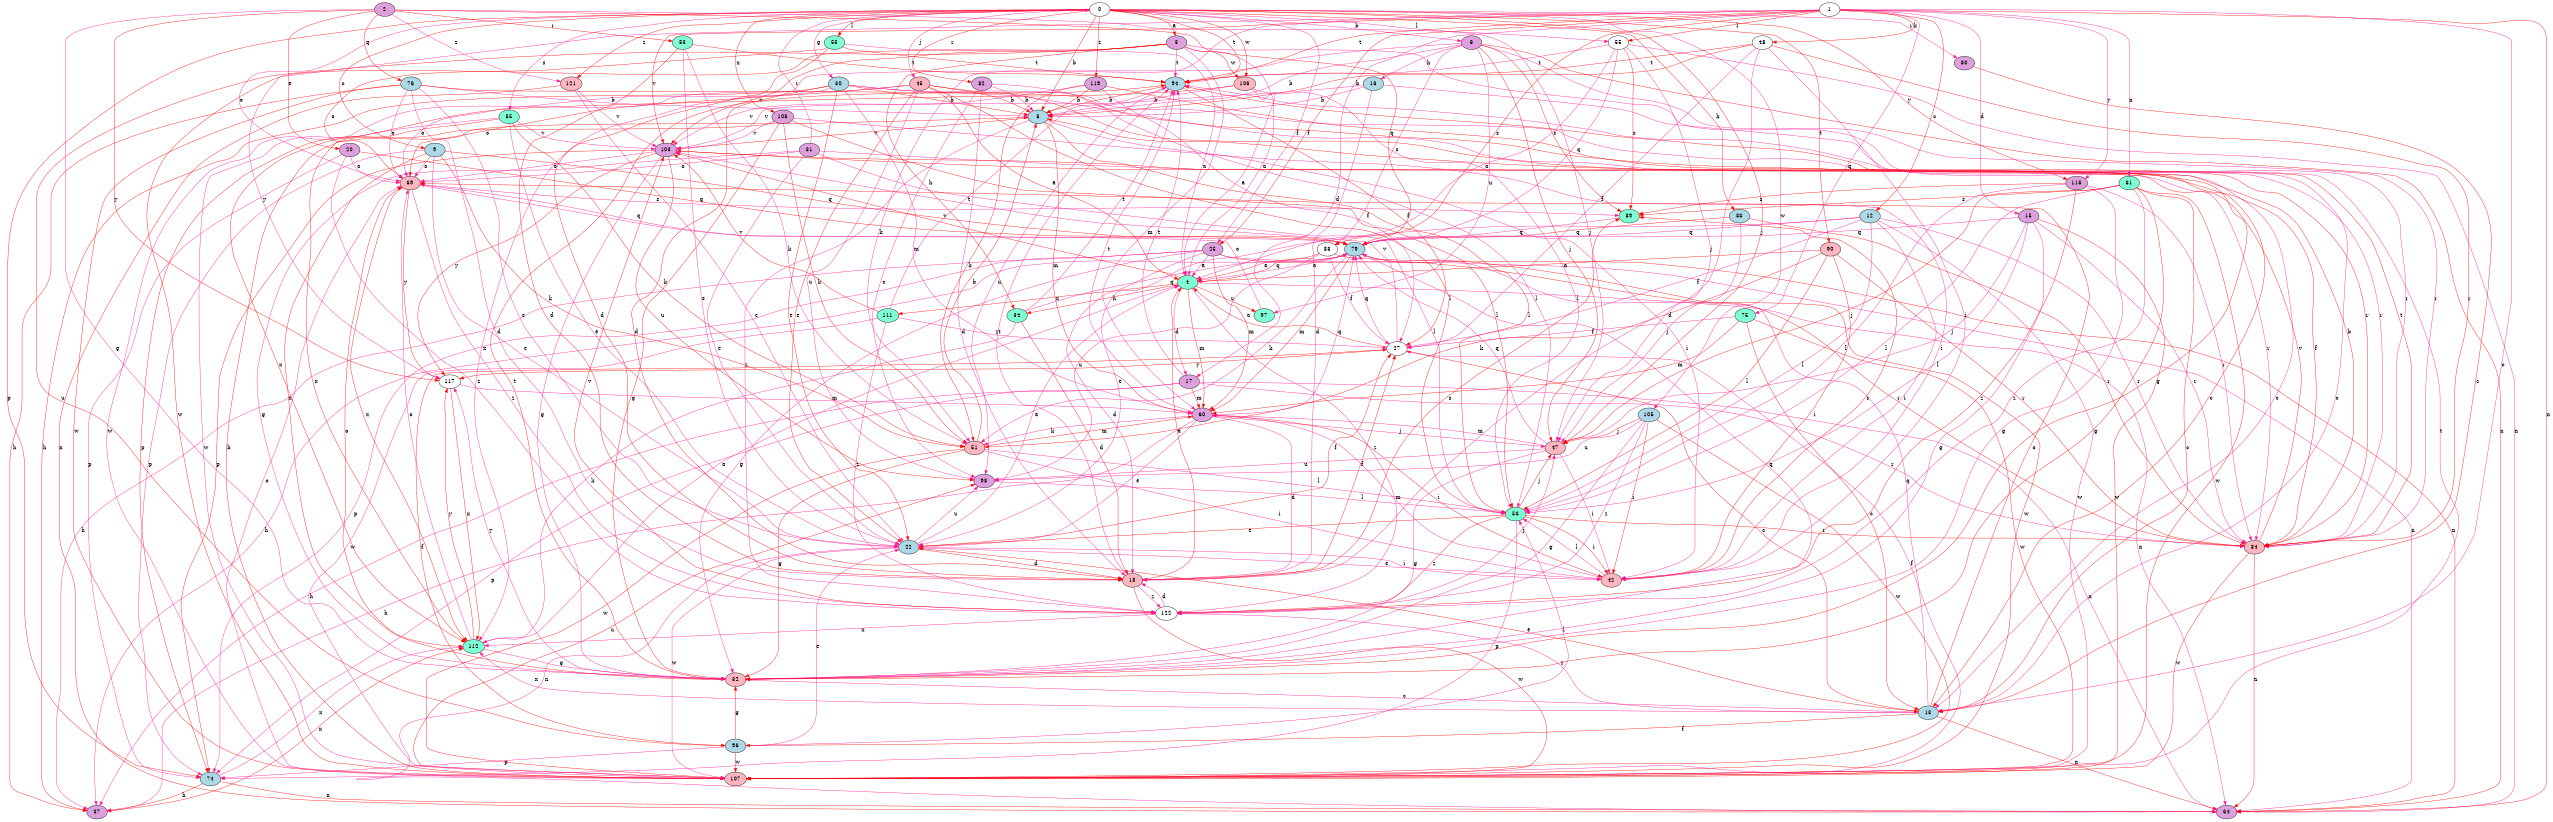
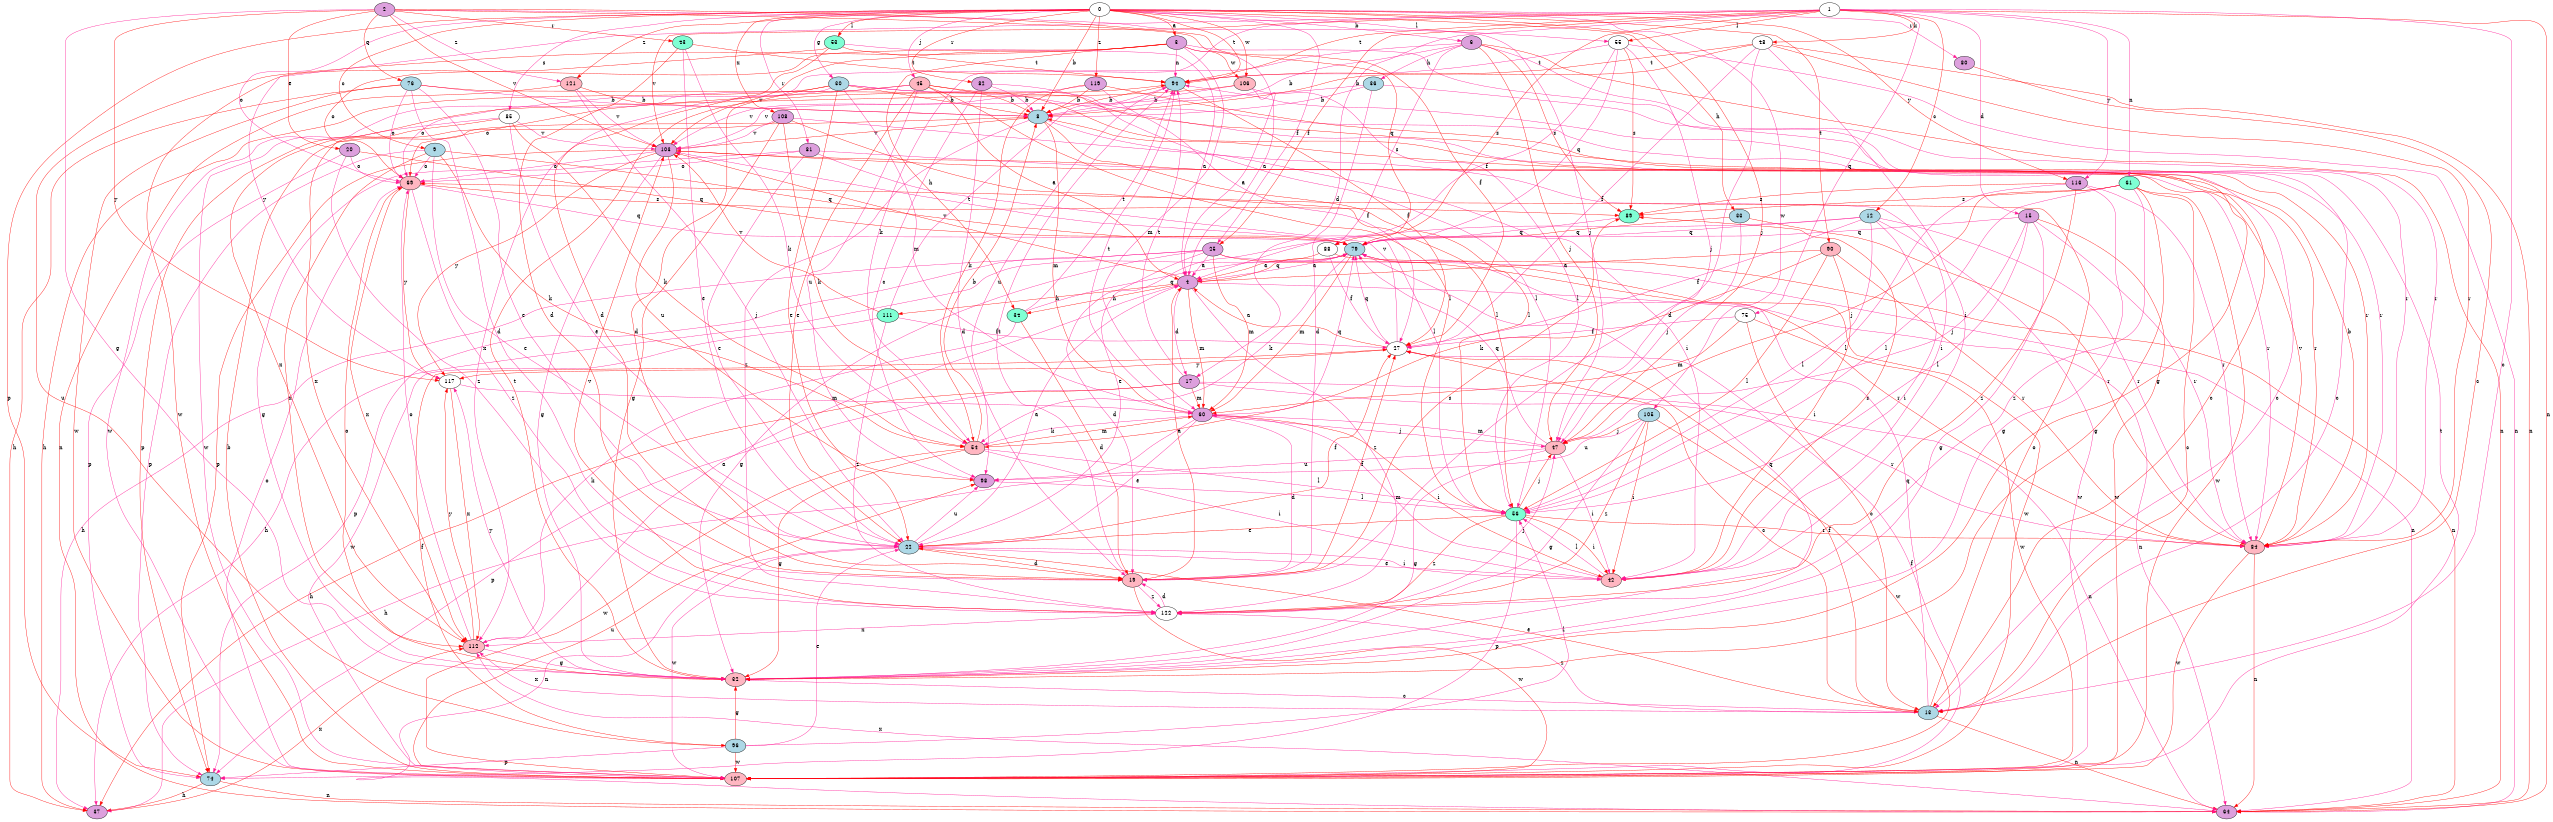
edge "81" -> "0": reversed
edge "2" -> "27": added, label "f"
node "83": label "83" -> "43"
edge "3" -> "94": label "t" -> "n"
node "16": label "16" -> "36"
edge "2" -> "103": added, label "v"
edge "121" -> "8": added, label "b"
node "85": fillcolor aquamarine -> white
edge "84" -> "94": removed, label "t"
edge "55" -> "4": label "a" -> "f"
edge "69" -> "89": color deeppink -> red
edge "48" -> "64": added, label "n"
node "4": fillcolor aquamarine -> plum
edge "4" -> "111": label "x" -> "h"
edge "121" -> "22": label "e" -> "j"
node "97": removed
node "75": fillcolor aquamarine -> white
edge "111" -> "27": label "z" -> "f"
edge "88" -> "98": removed, label "u"
edge "103" -> "84": label "f" -> "r"
node "51": label "51" -> "54"
edge "17" -> "37": color deeppink -> red
node "18": label "18" -> "19"
edge "105" -> "122": color deeppink -> red
node "112": fillcolor aquamarine -> lightpink
edge "74" -> "112": now "64" -> "112"
edge "13" -> "96": now "13" -> "27"
